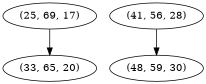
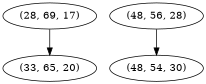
node "(25, 69, 17)": label "(25, 69, 17)" -> "(28, 69, 17)"
node "(41, 56, 28)": label "(41, 56, 28)" -> "(48, 56, 28)"
node "(48, 59, 30)": label "(48, 59, 30)" -> "(48, 54, 30)"
